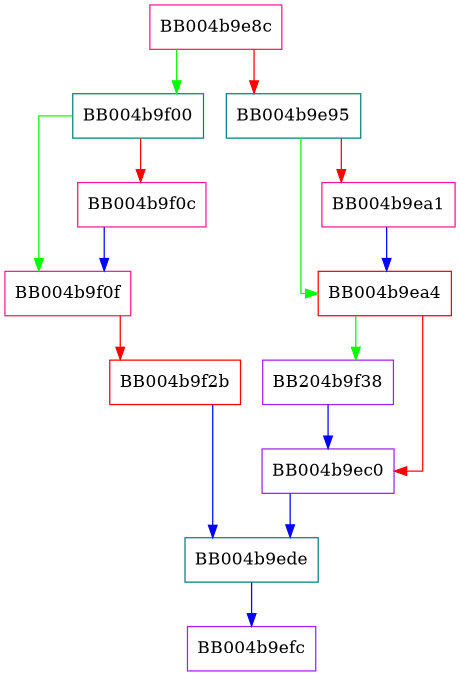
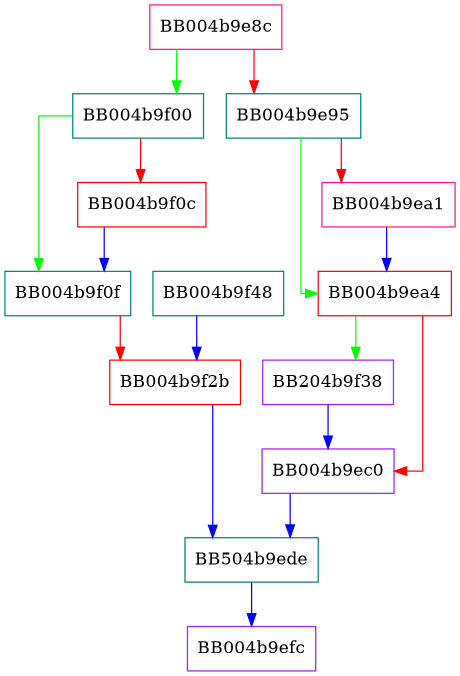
node "BB004b9f0c": color deeppink -> red
node "BB004b9f0f": color deeppink -> teal
node "BB004b9f48": added
node "BB004b9ede": label "BB004b9ede" -> "BB504b9ede"
